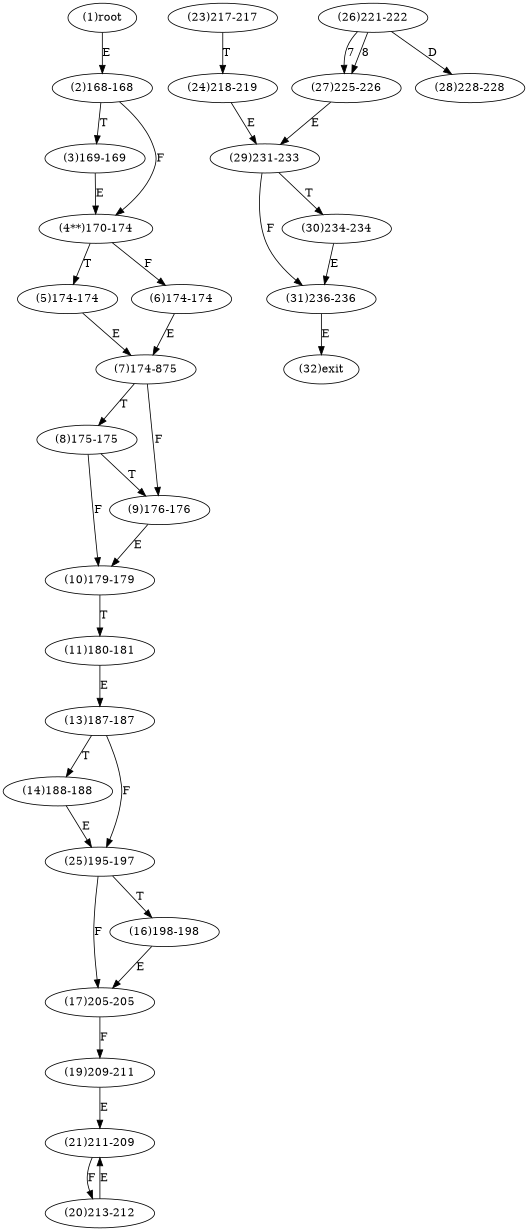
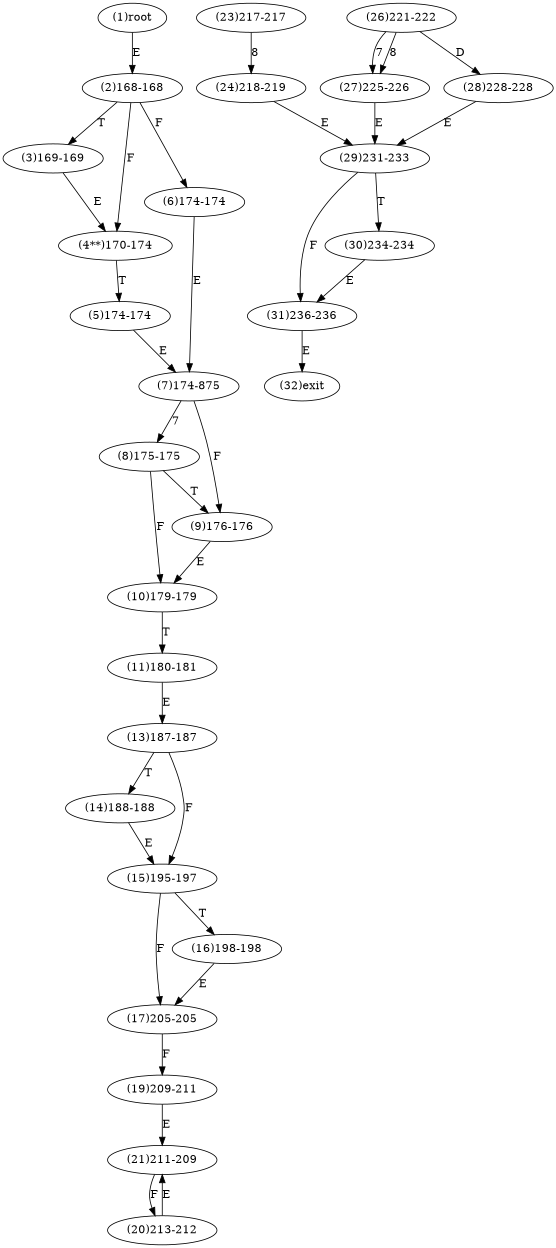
edge "(23)217-217" -> "(24)218-219": label "T" -> "8"
edge "(28)228-228" -> "(29)231-233": added, label "E"
edge "(4**)170-174" -> "(6)174-174": now "(2)168-168" -> "(6)174-174"
edge "(7)174-875" -> "(8)175-175": label "T" -> "7"
node "(25)195-197": label "(25)195-197" -> "(15)195-197"
